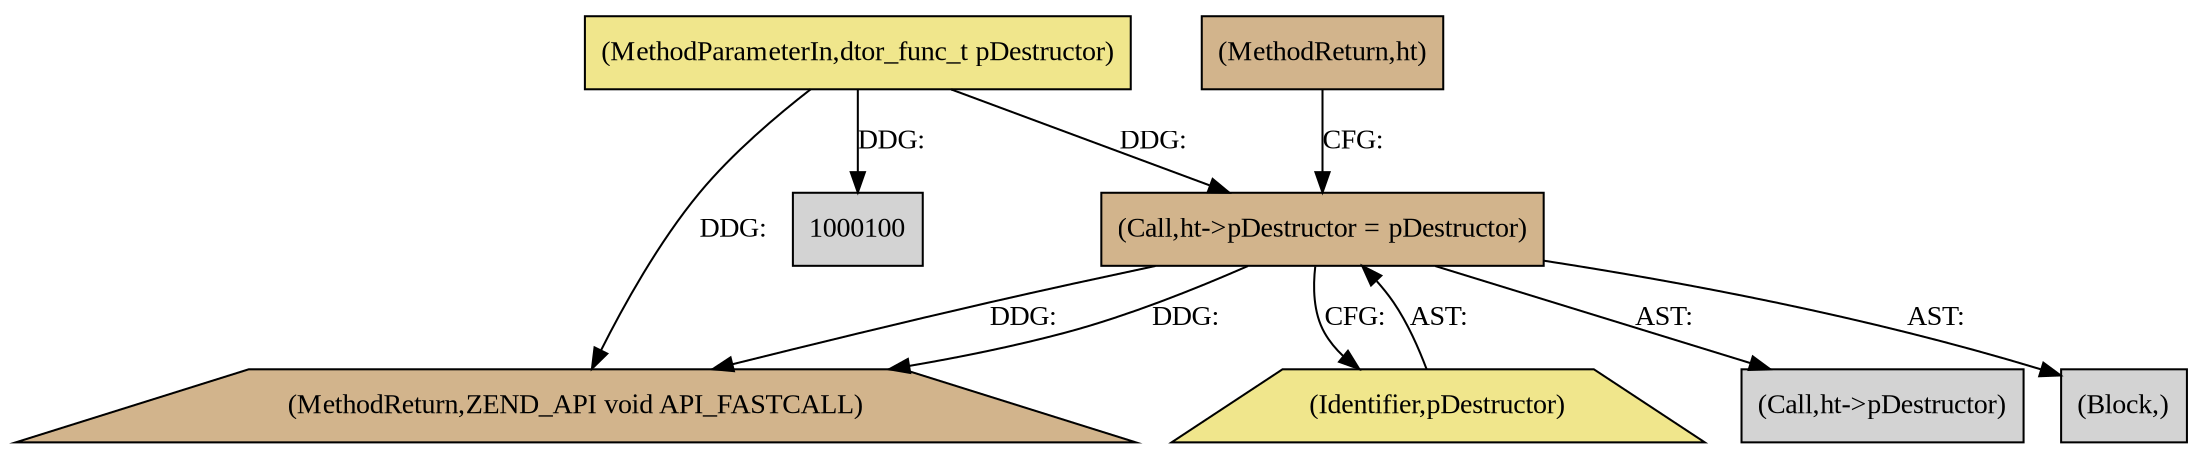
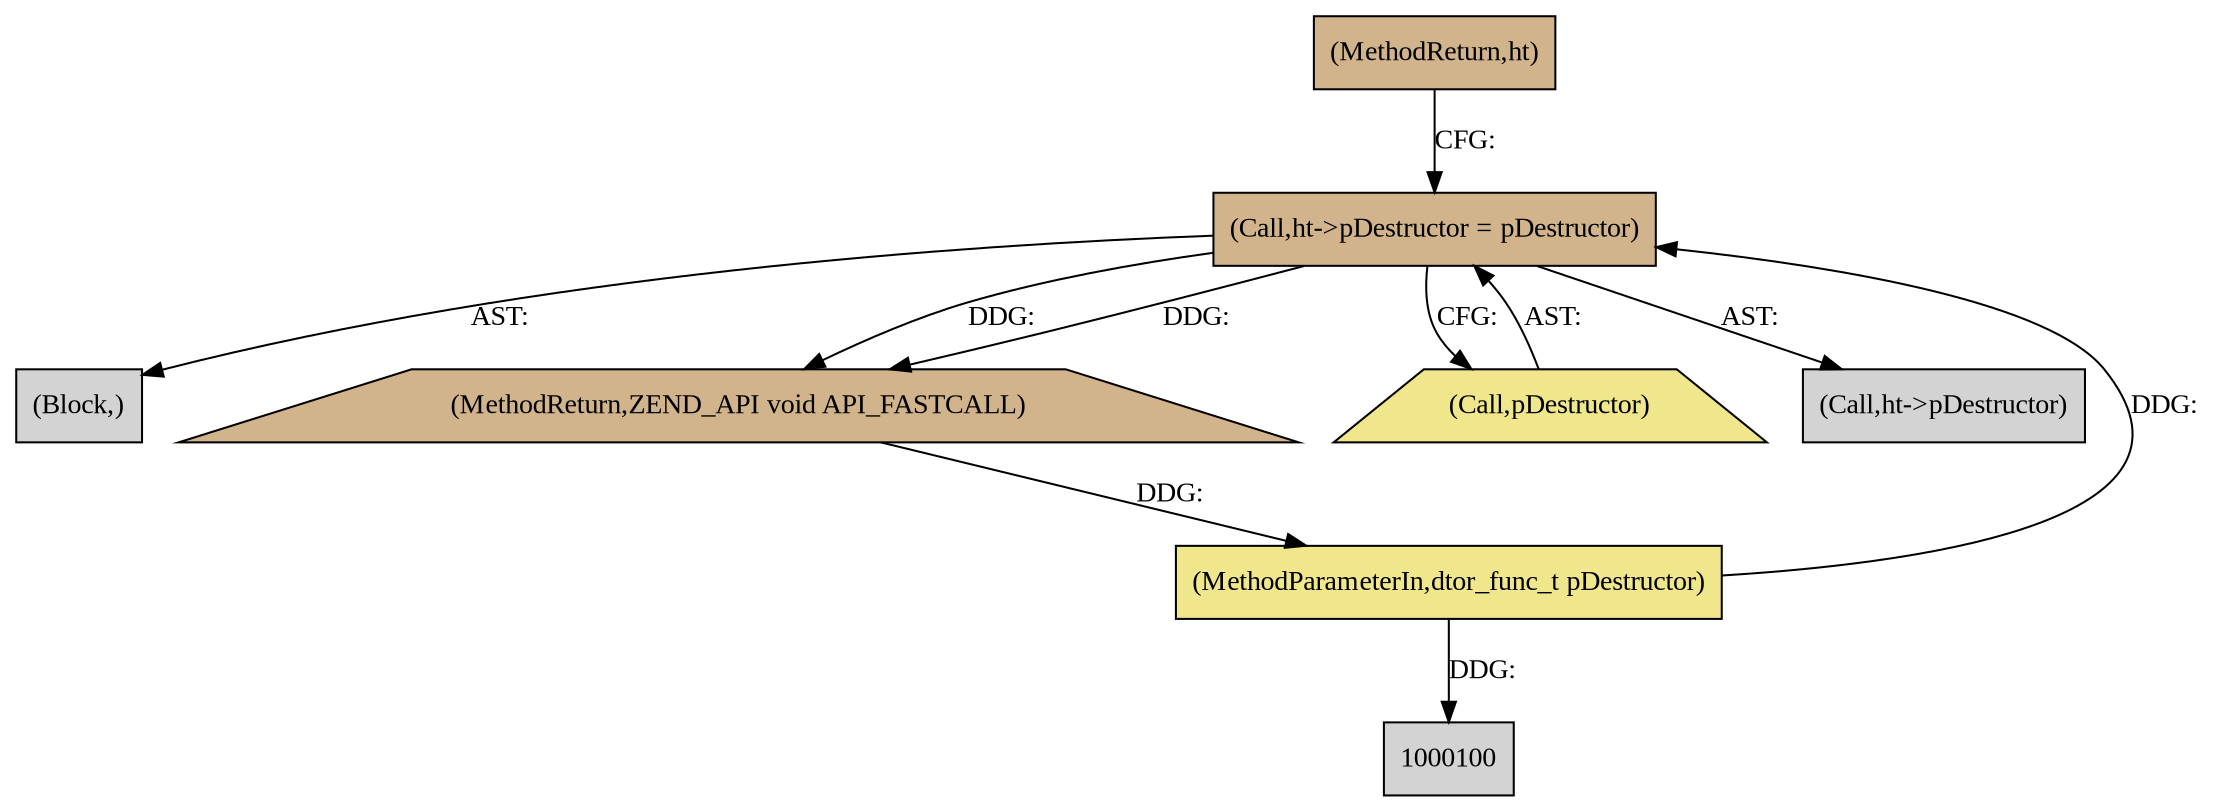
edge "(MethodParameterIn,dtor_func_t pDestructor)" -> "(MethodReturn,ZEND_API void API_FASTCALL)": reversed
node "(Identifier,pDestructor)": label "(Identifier,pDestructor)" -> "(Call,pDestructor)"
